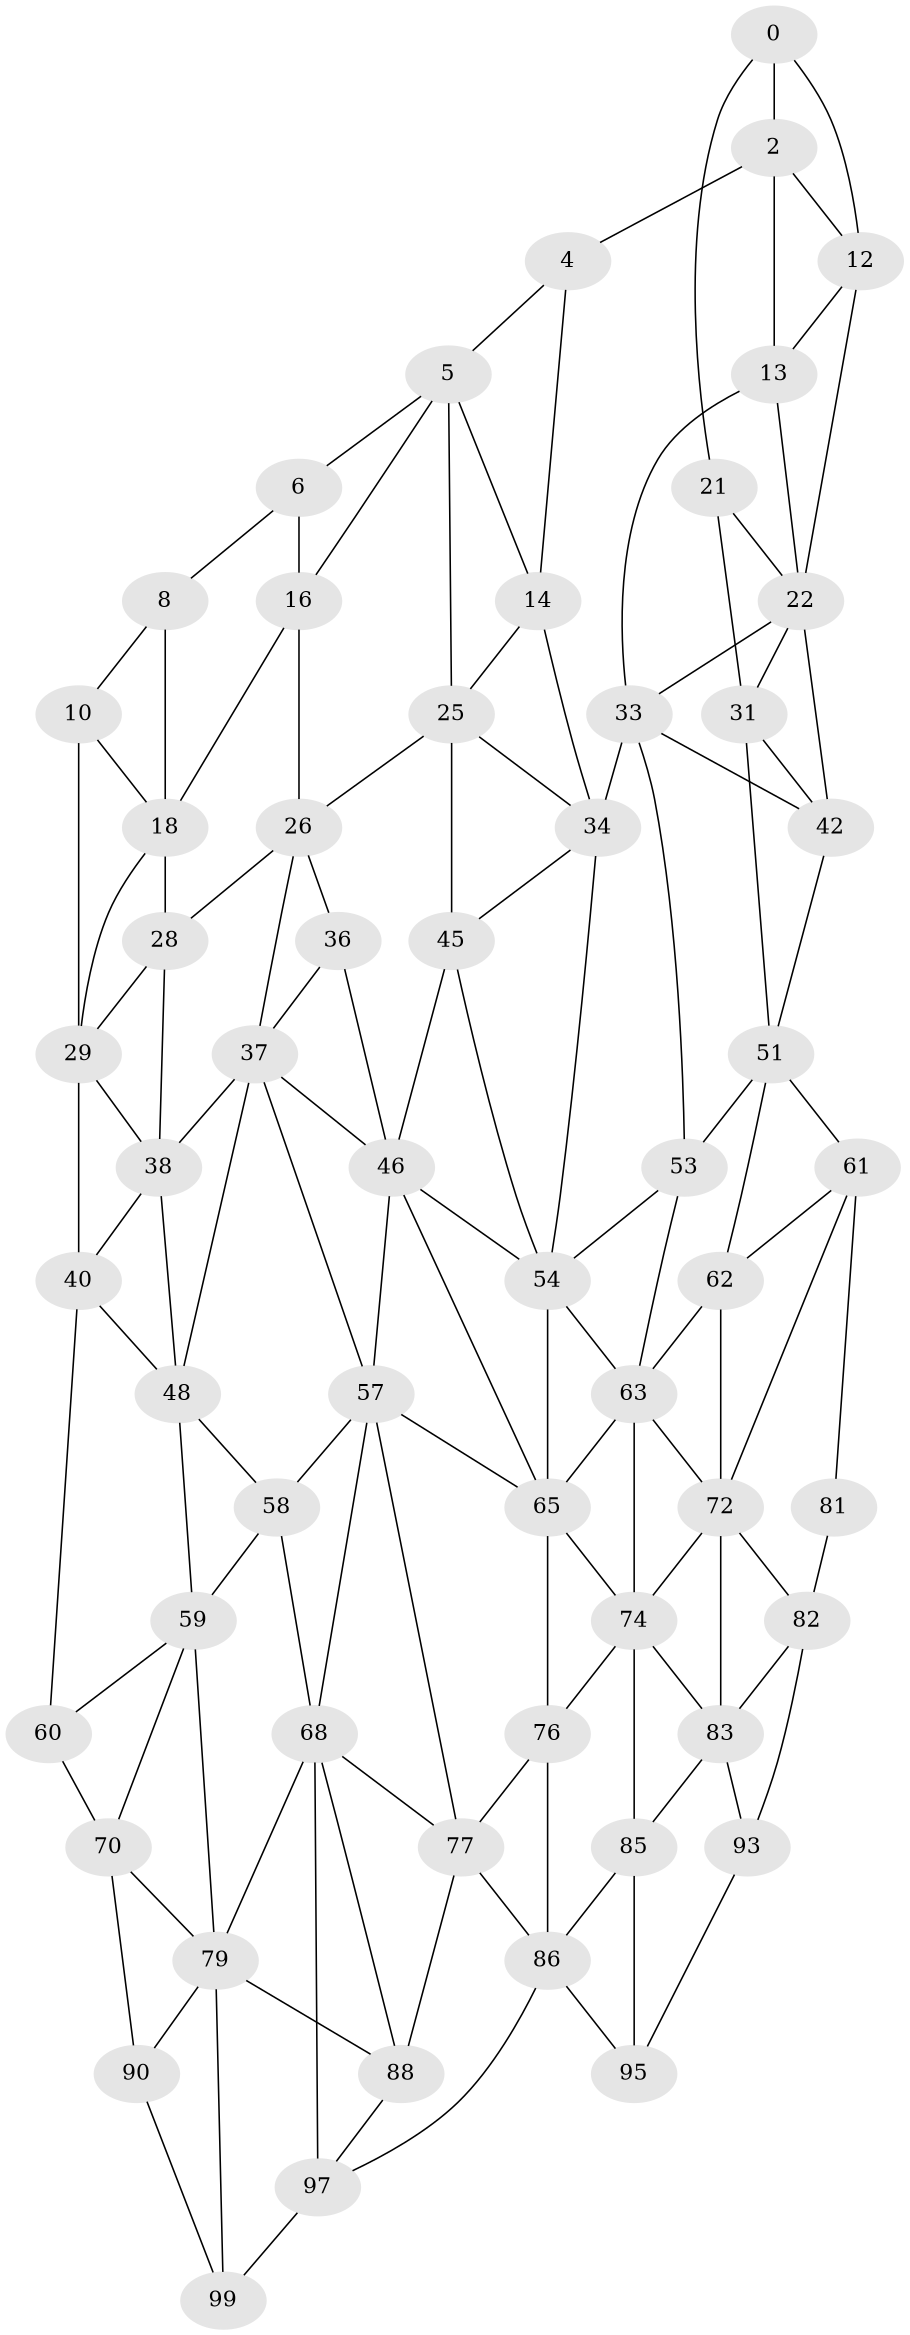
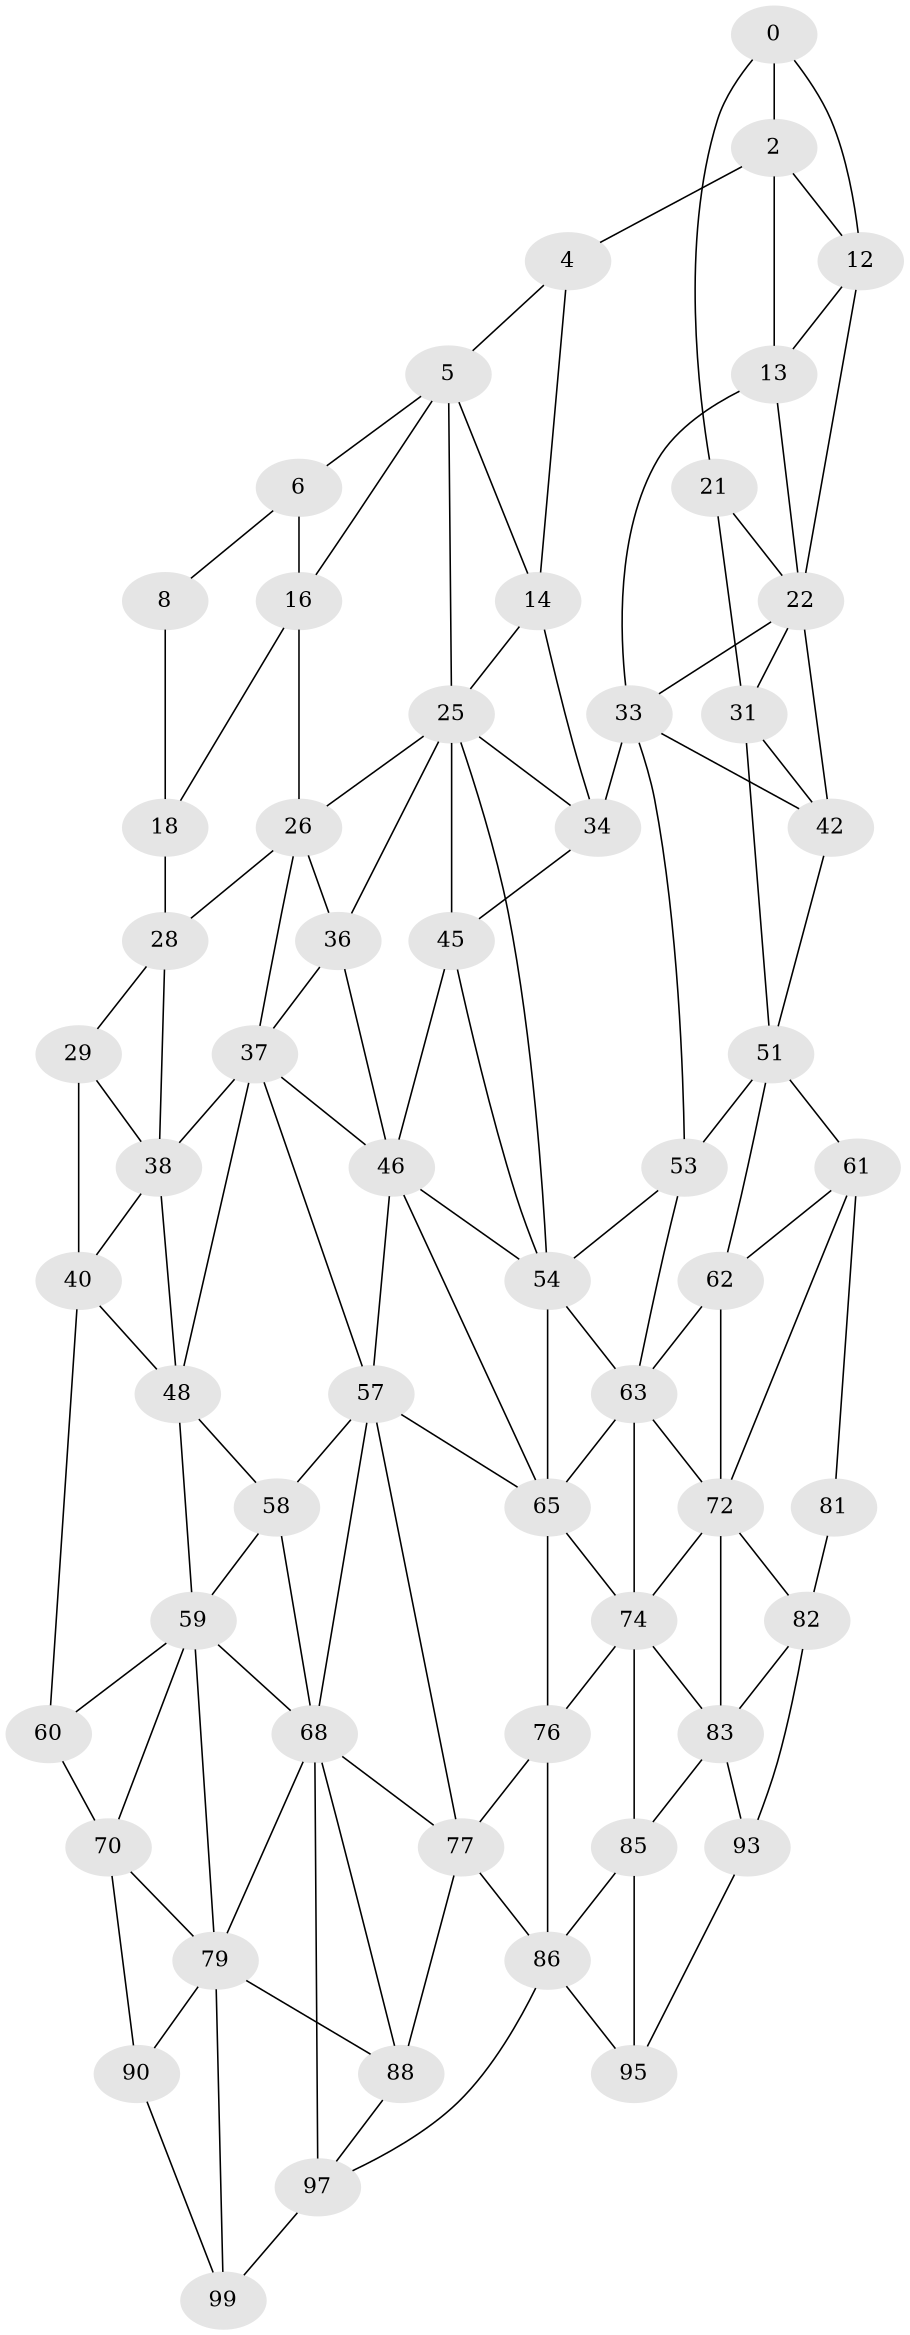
node "10": removed
edge "25" -- "36": added
edge "18" -- "29": removed
edge "34" -- "54": now "25" -- "54"
edge "59" -- "68": added
